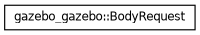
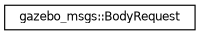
node "gazebo_gazebo::BodyRequest": label "gazebo_gazebo::BodyRequest" -> "gazebo_msgs::BodyRequest"
